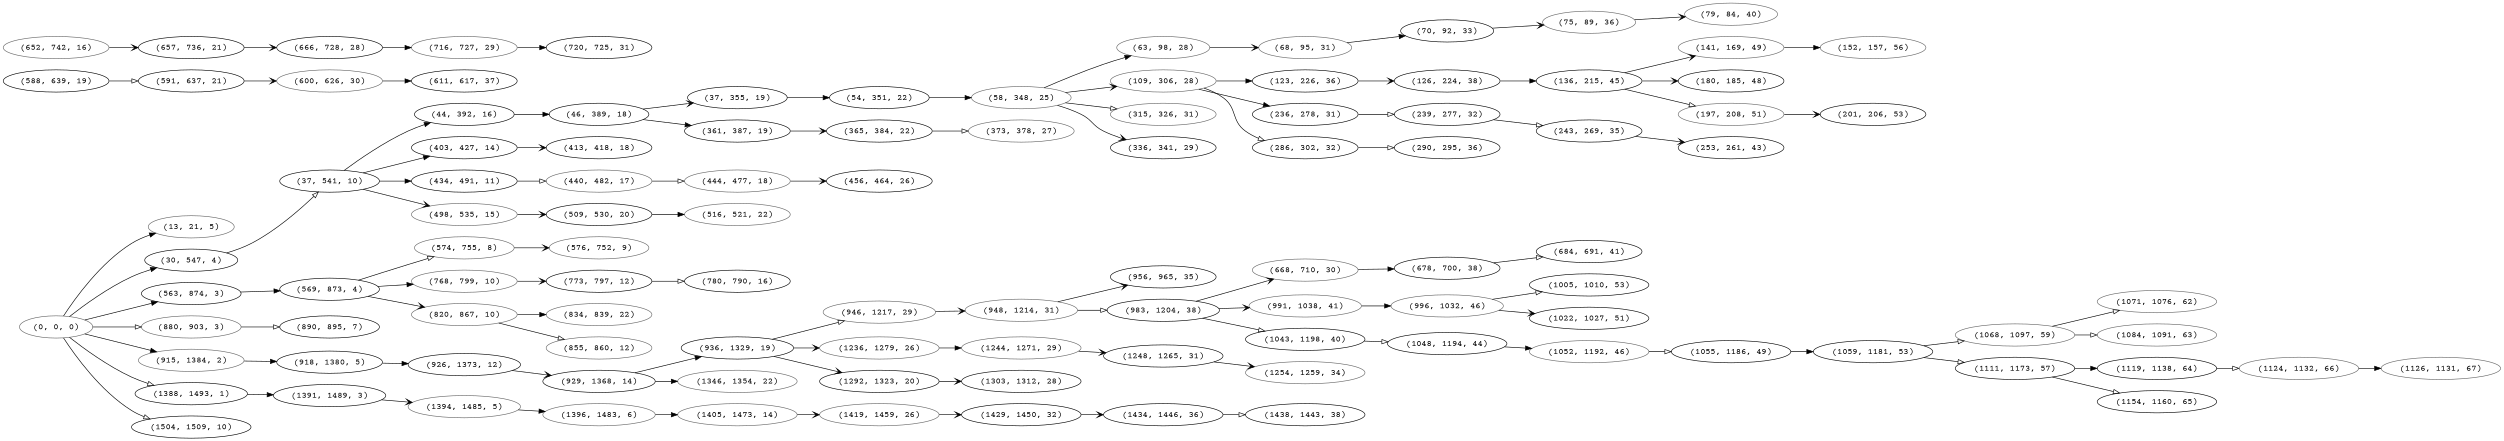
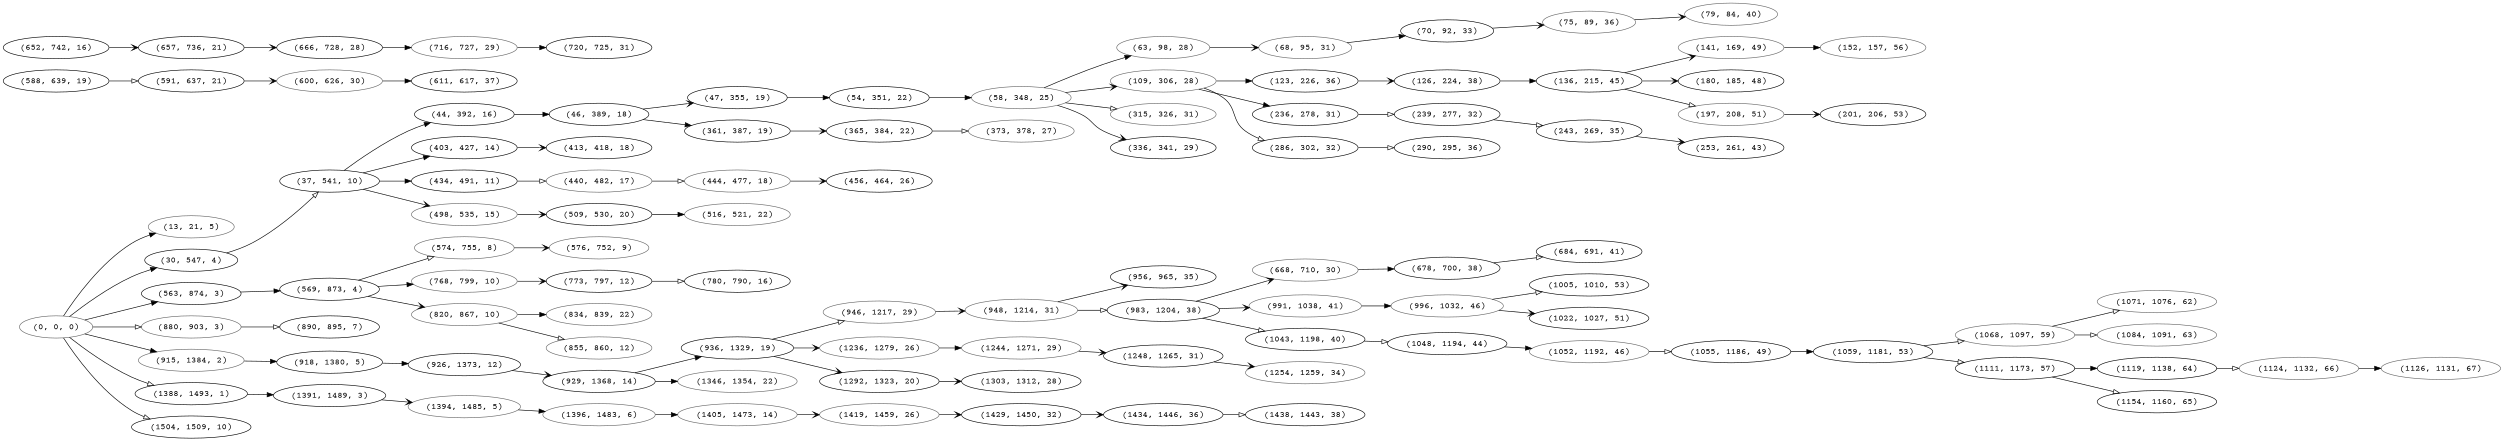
node "(652, 742, 16)": color gray40 -> black
node "(37, 355, 19)": label "(37, 355, 19)" -> "(47, 355, 19)"
